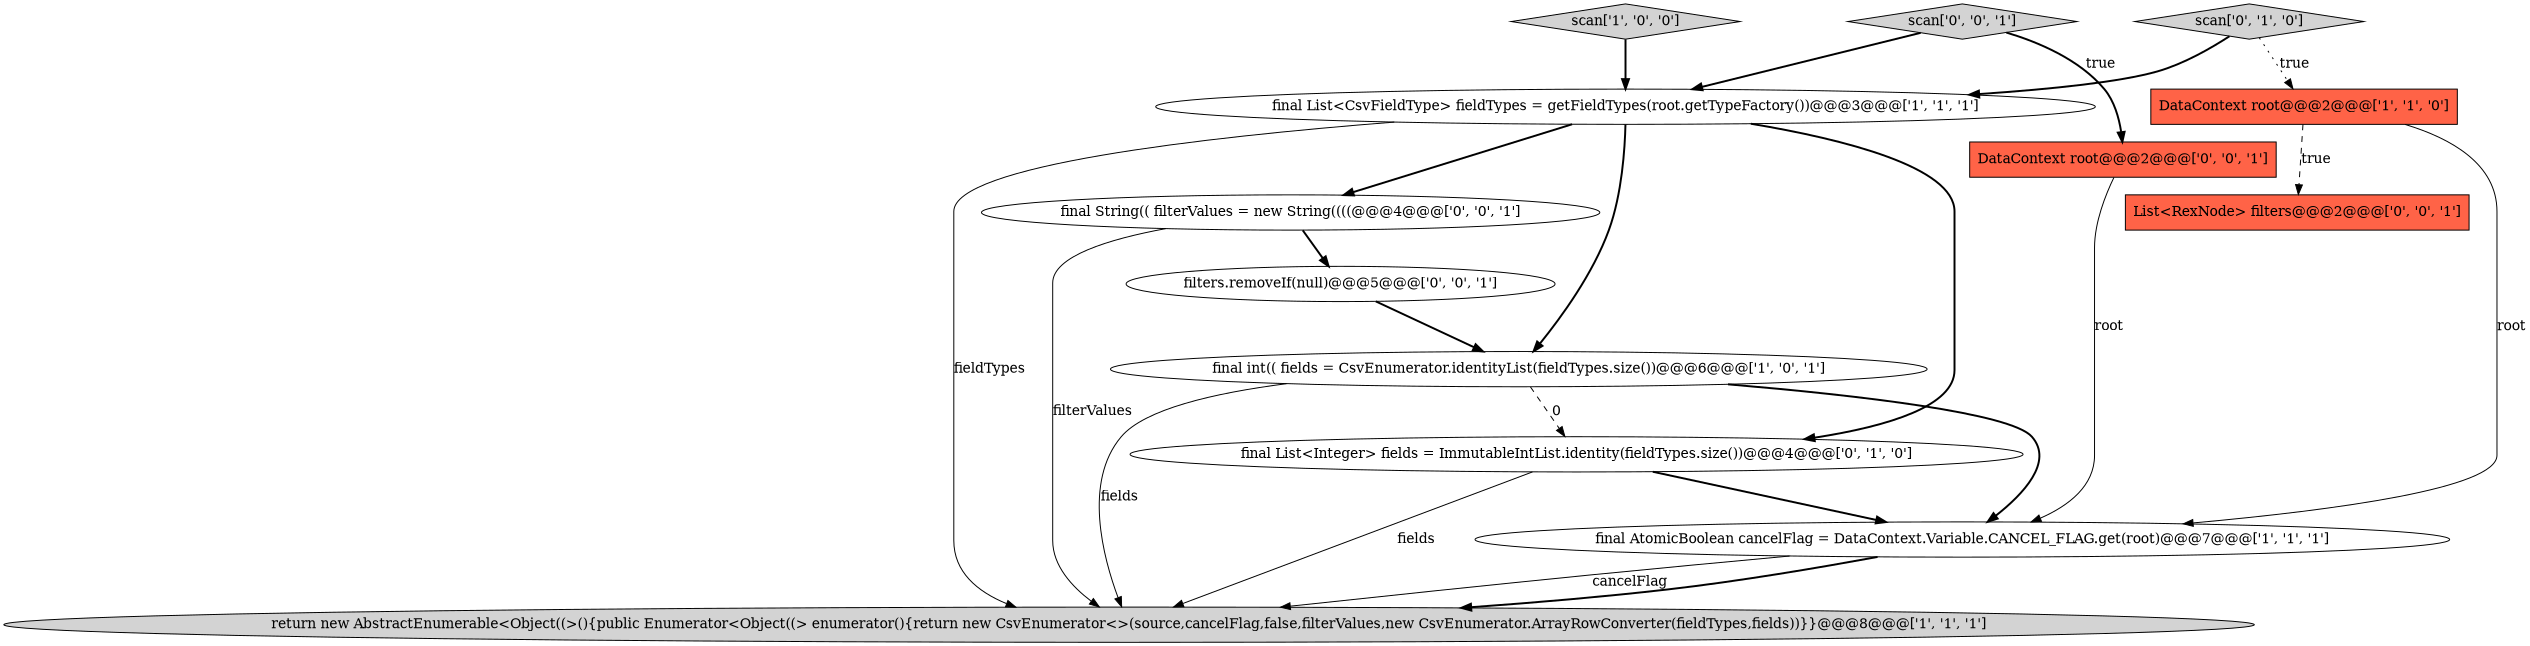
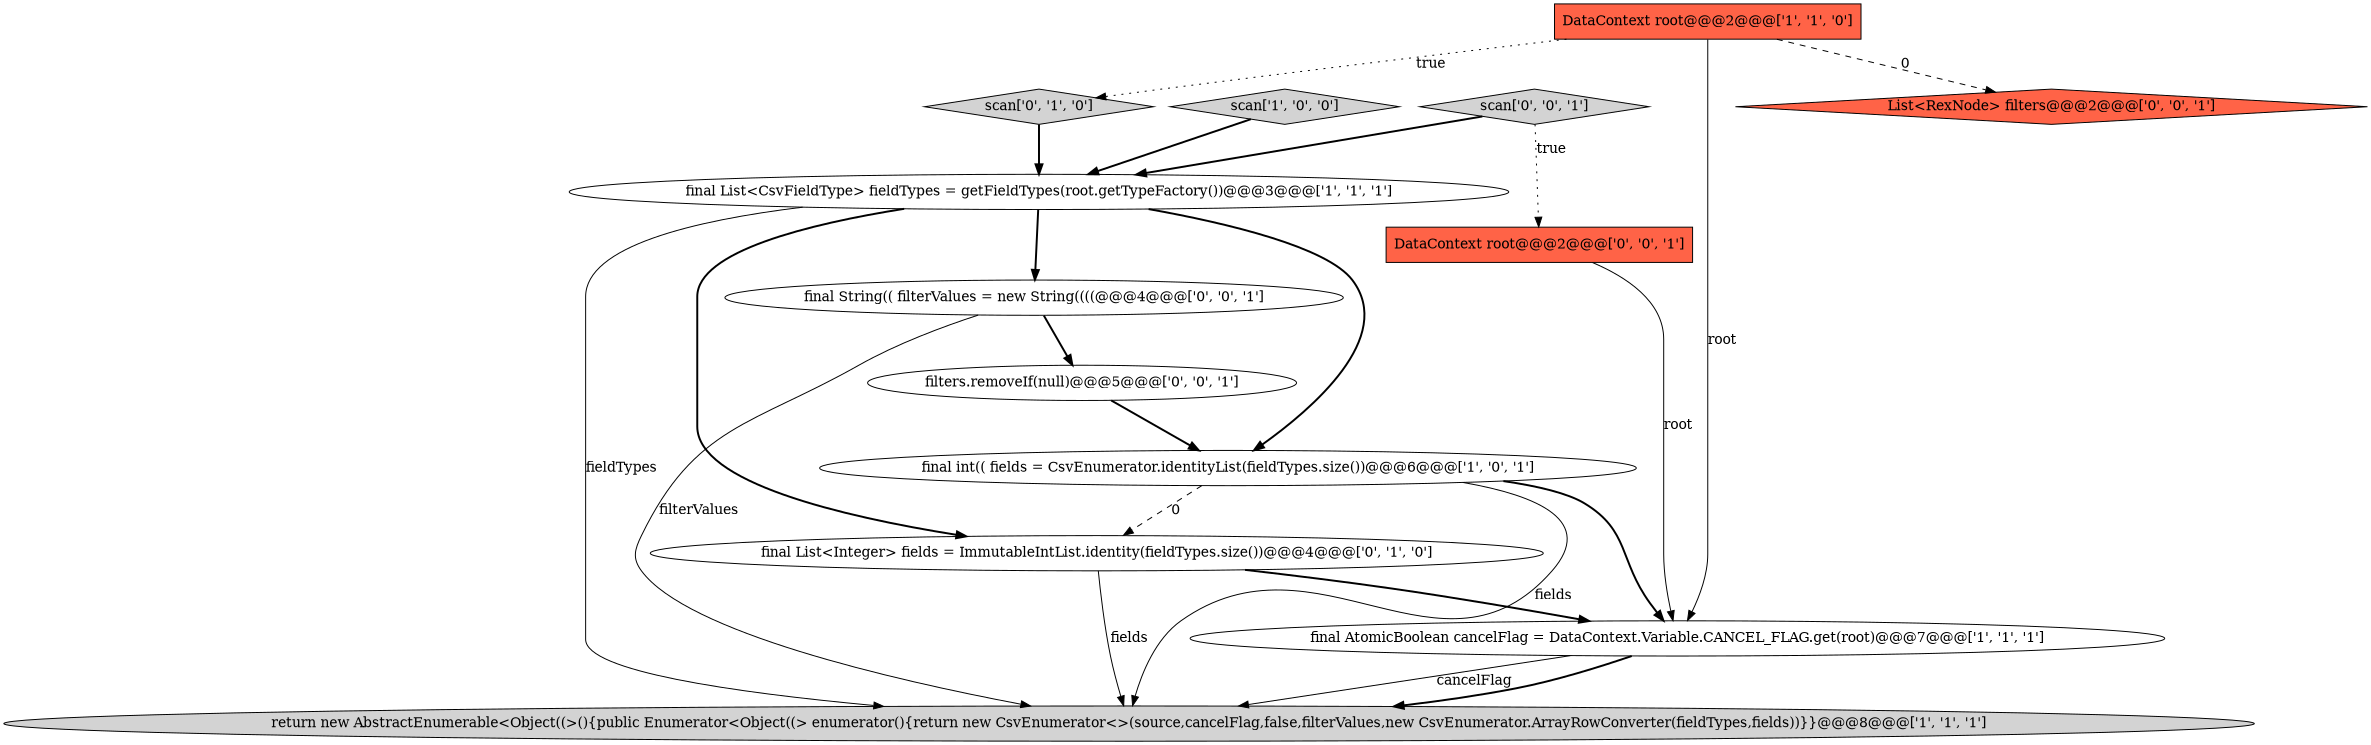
edge "scan['0', '1', '0']" -> "DataContext root@@@2@@@['1', '1', '0']": reversed
edge "scan['0', '0', '1']" -> "DataContext root@@@2@@@['0', '0', '1']": style bold -> dotted
edge "DataContext root@@@2@@@['1', '1', '0']" -> "List<RexNode> filters@@@2@@@['0', '0', '1']": label "true" -> "0"
node "List<RexNode> filters@@@2@@@['0', '0', '1']": shape box -> diamond
